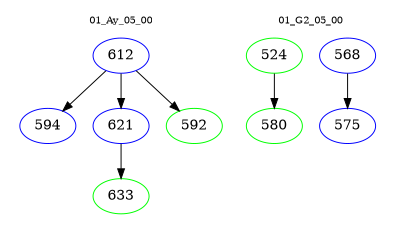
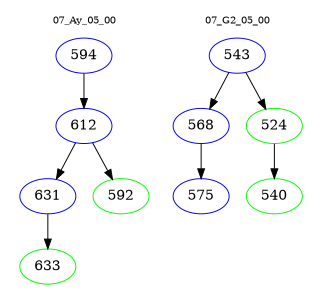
cluster "01_Ay_05_00": label "01_Ay_05_00" -> "07_Ay_05_00"
cluster "01_G2_05_00": label "01_G2_05_00" -> "07_G2_05_00"
node "543": added
edge "612" -> "594": reversed
node "621": label "621" -> "631"
node "580": label "580" -> "540"
